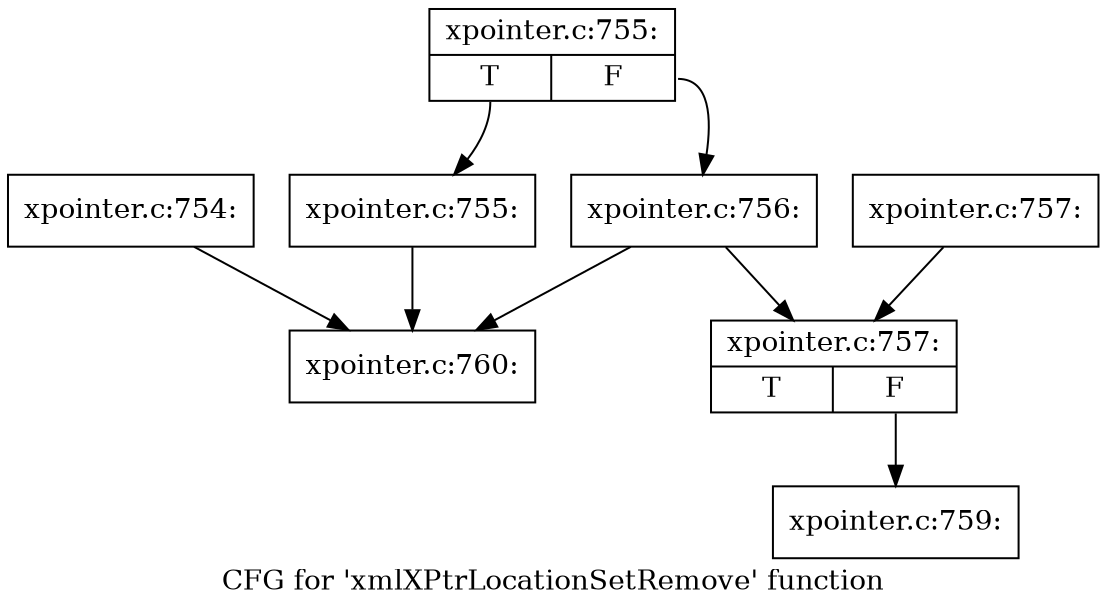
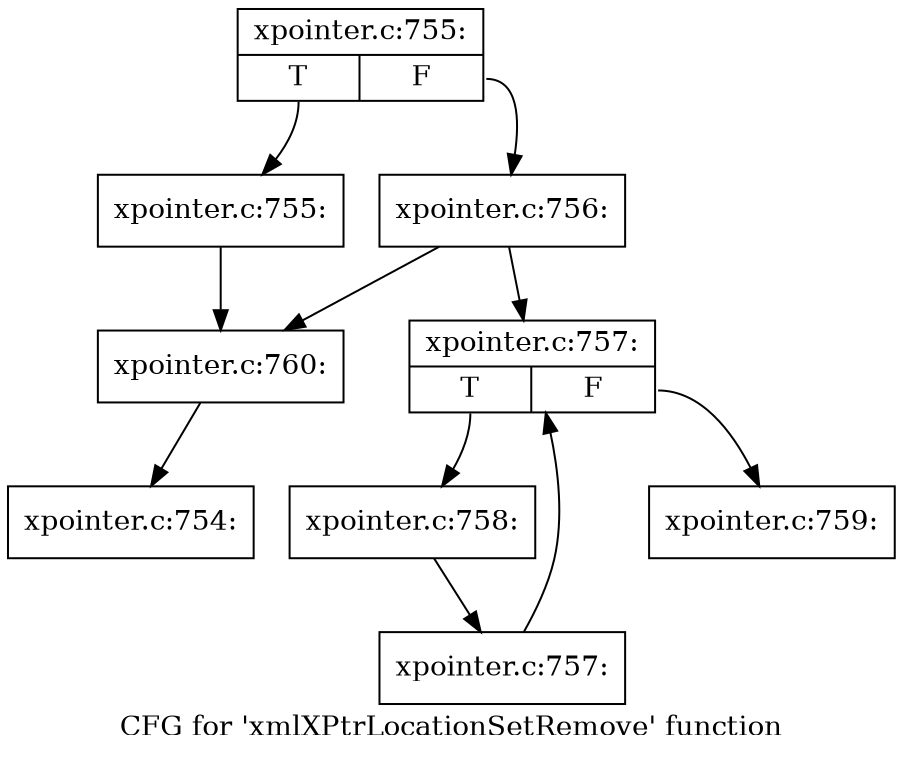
edge "xpointer.c:754:" -> "xpointer.c:760:": reversed
node "xpointer.c:758:": added
